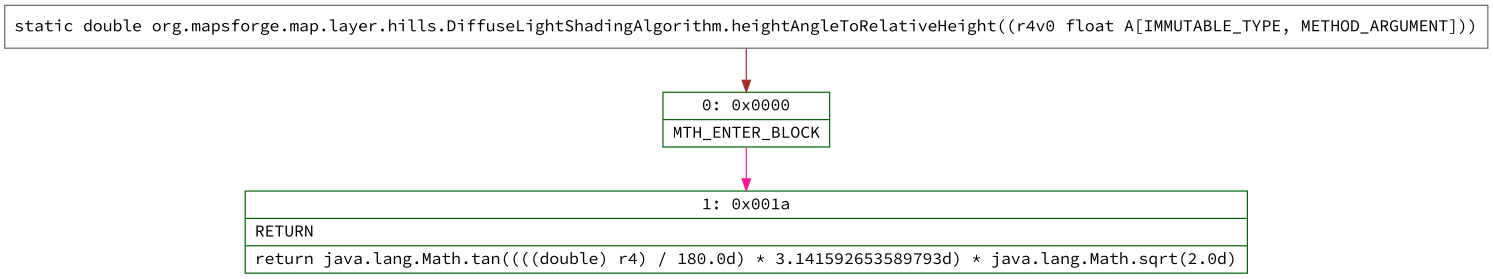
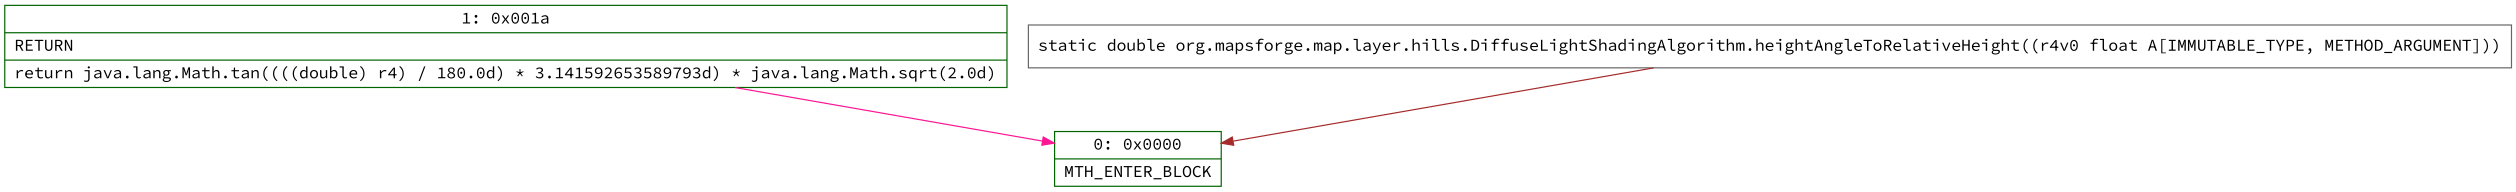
edge "0: 0x0000" -> "1: 0x001a": reversed
